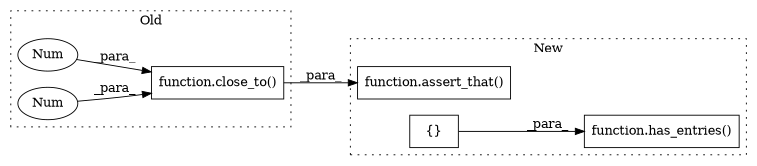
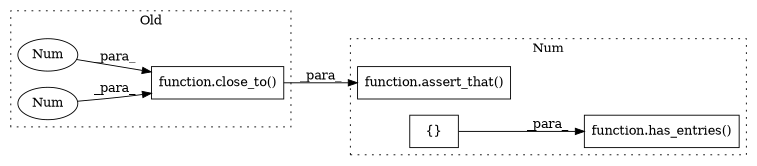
cluster "New": label "New" -> "Num"
